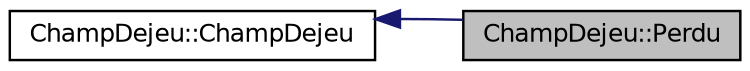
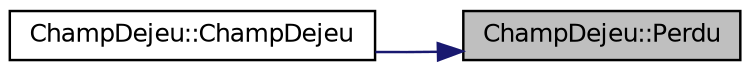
edge "ChampDejeu::Perdu" -> "ChampDejeu::ChampDejeu": reversed
